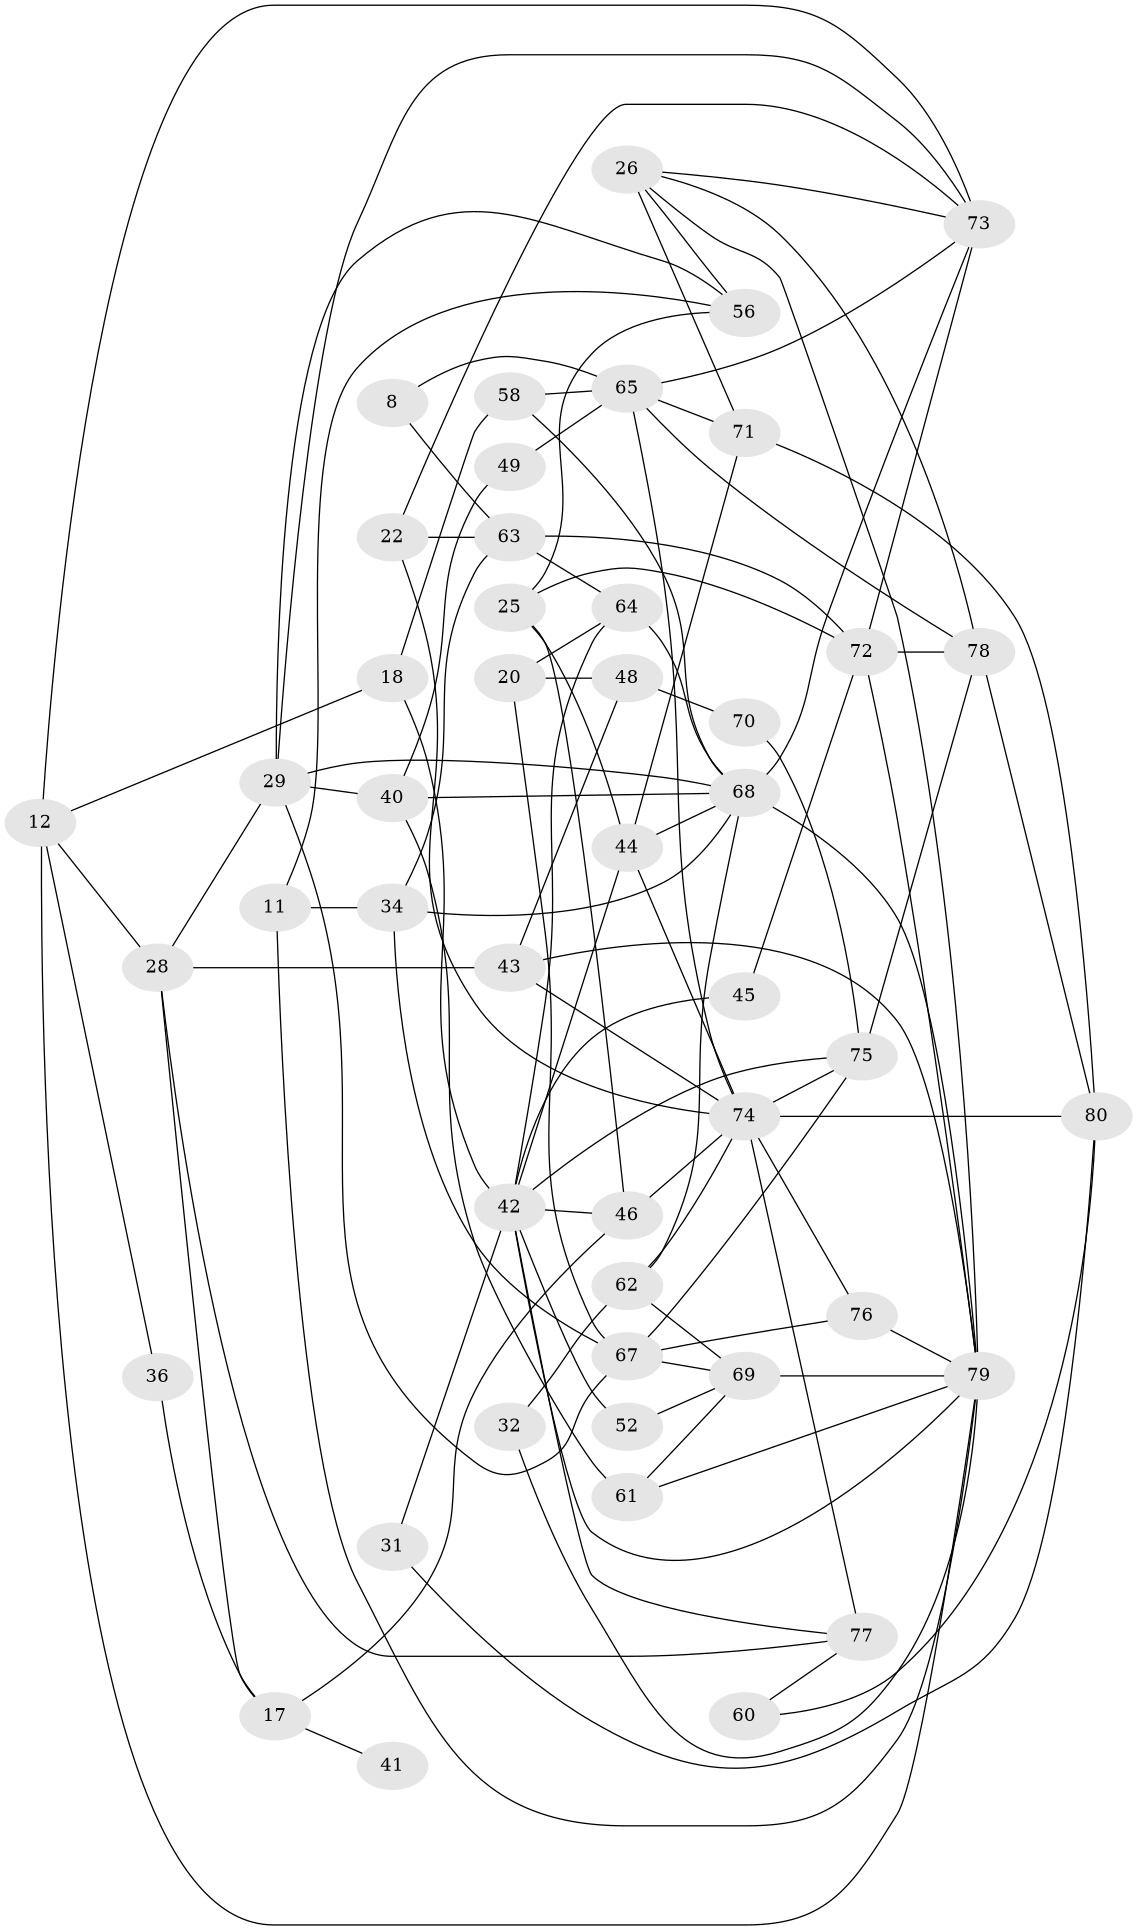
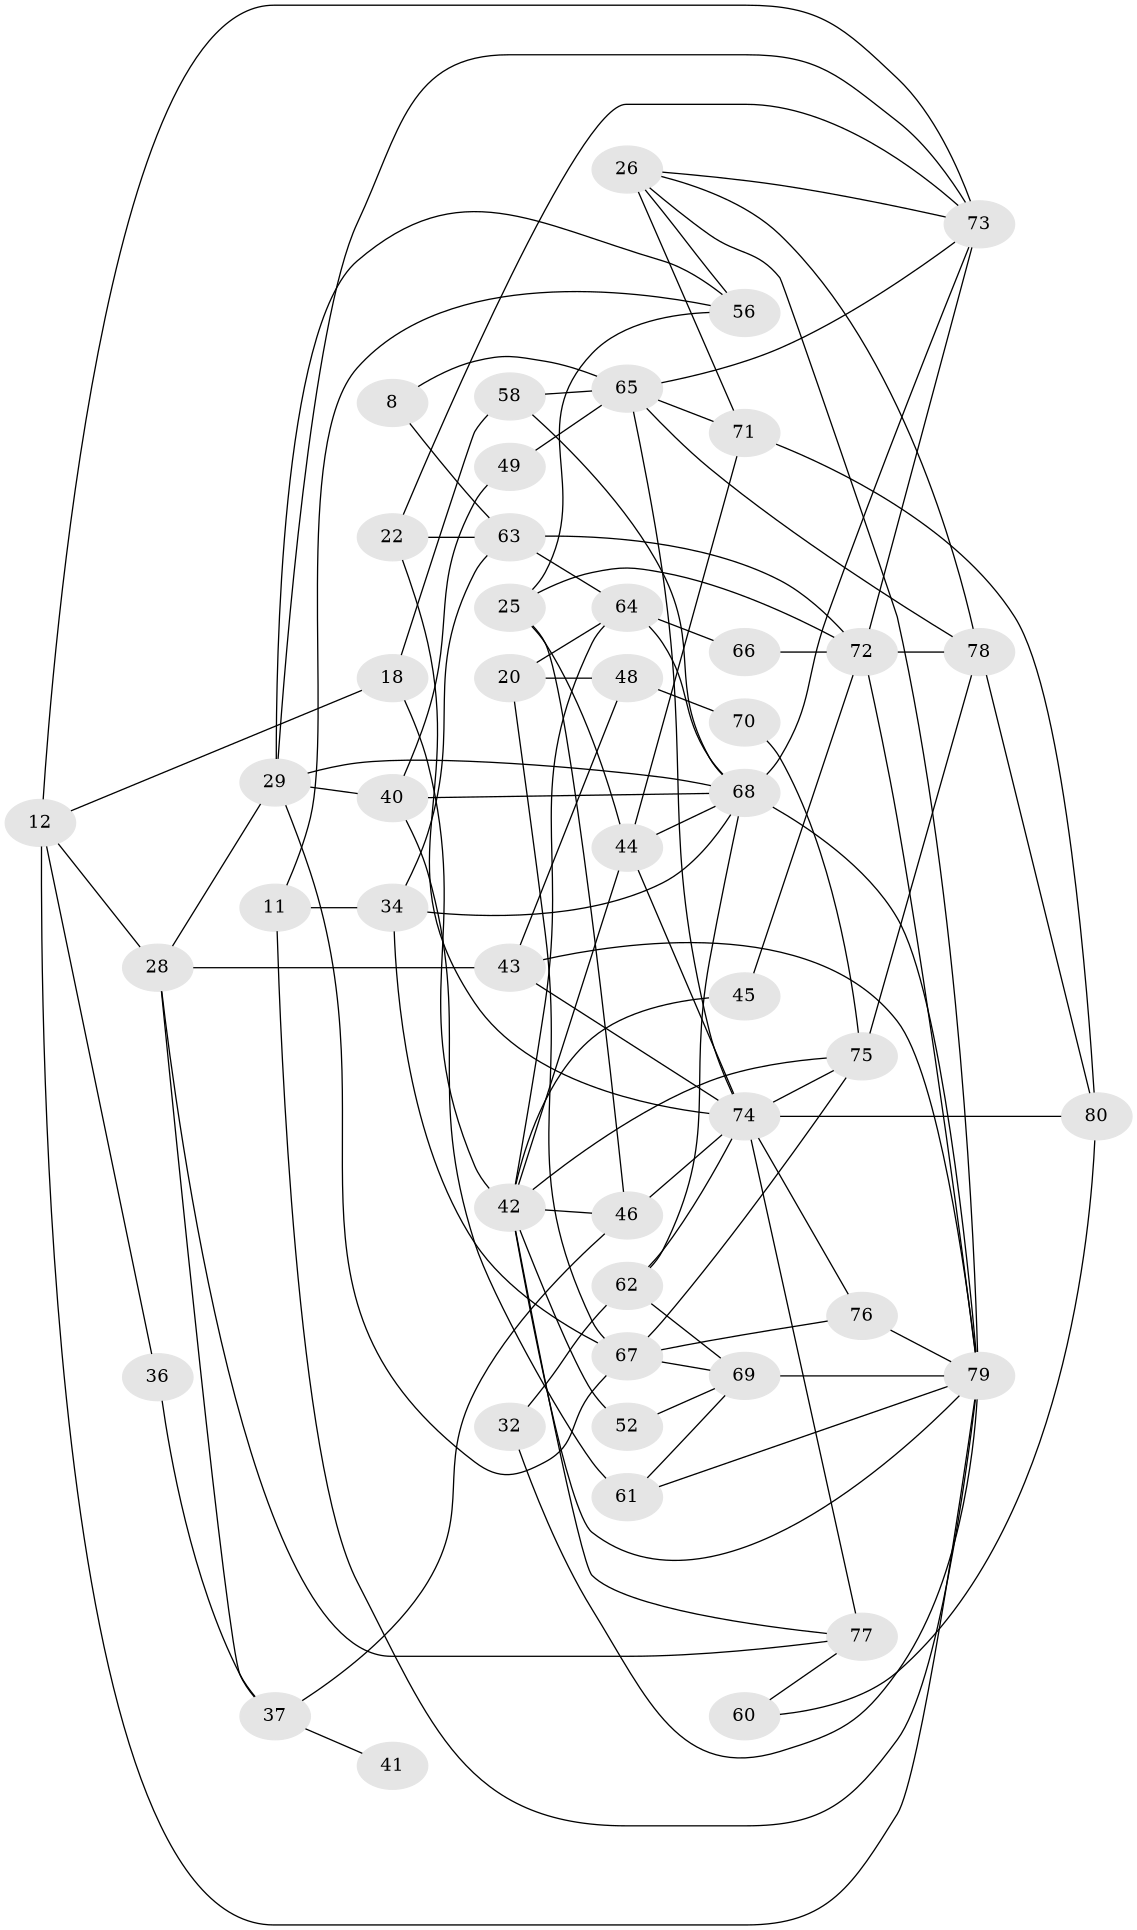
node "66": added
node "31": removed
node "17": label "17" -> "37"
